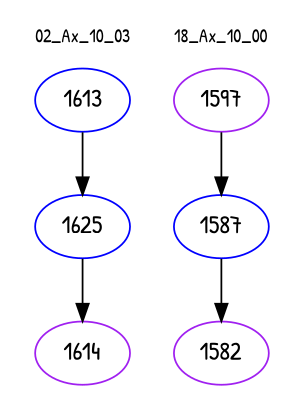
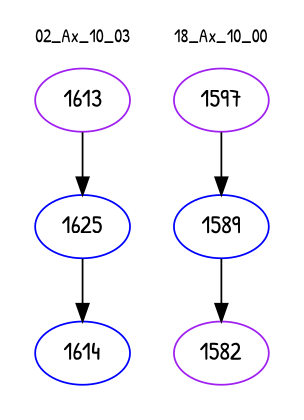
node "1613": color blue -> purple
node "1587": label "1587" -> "1589"
node "1614": color purple -> blue
